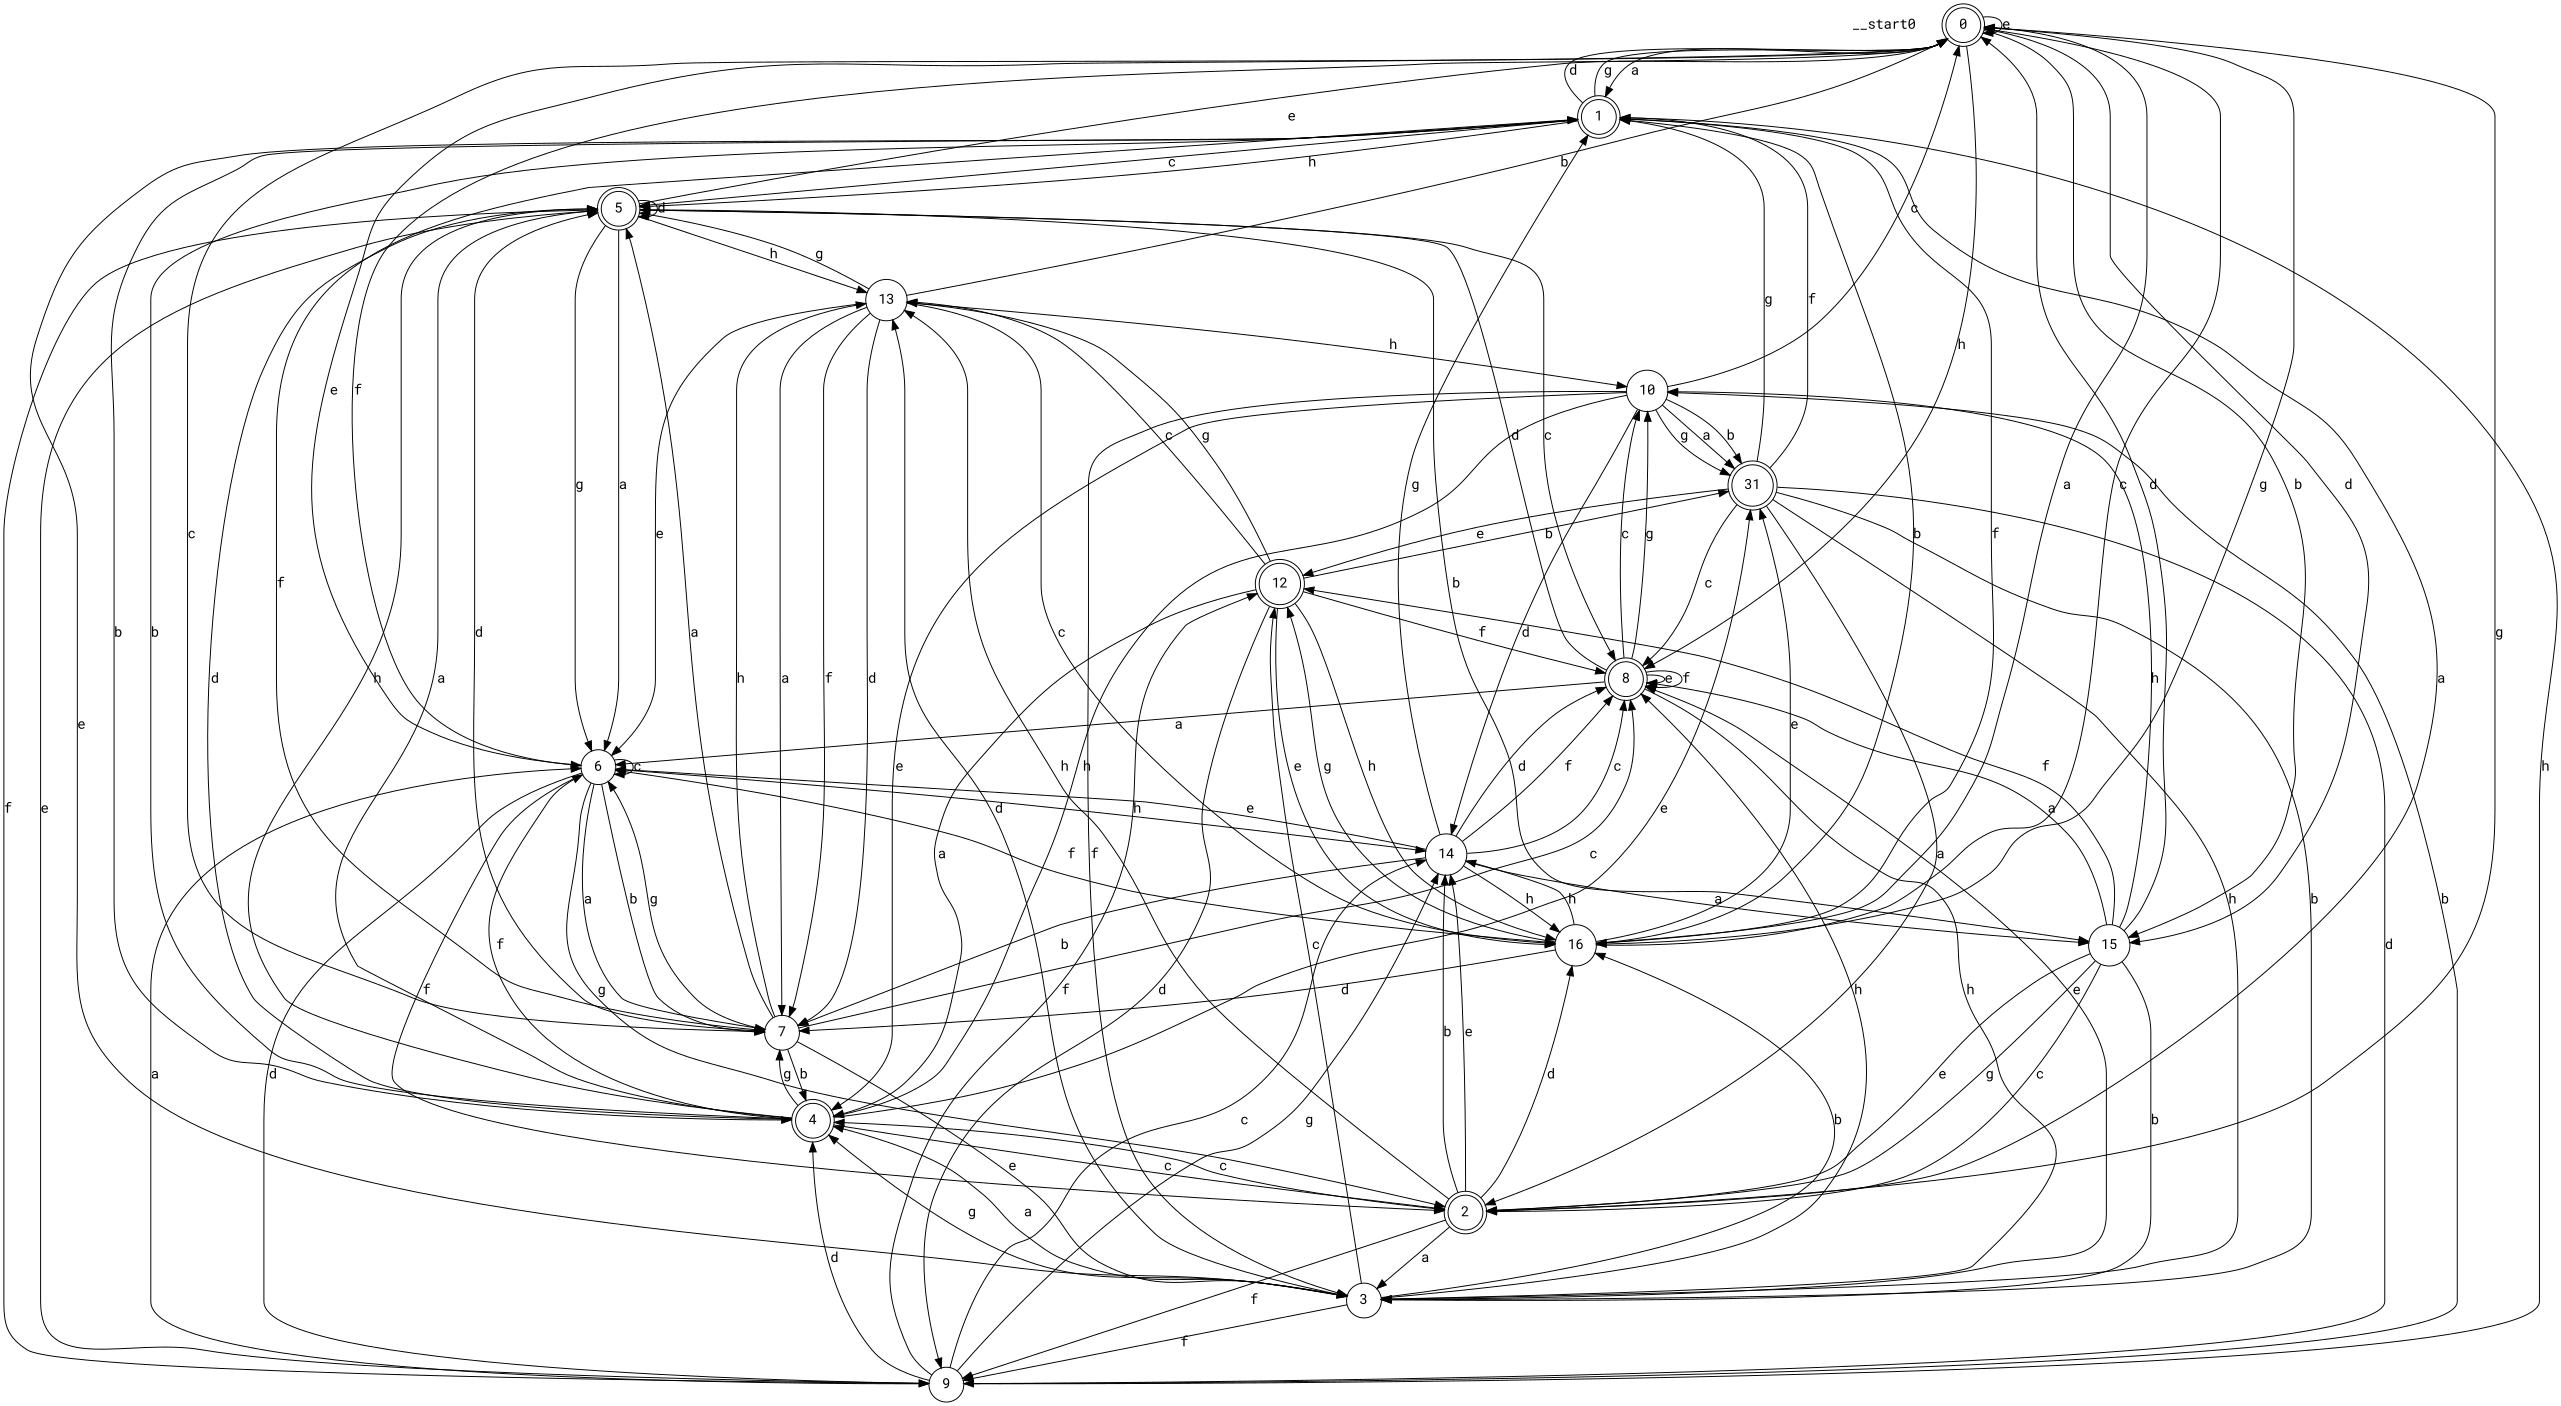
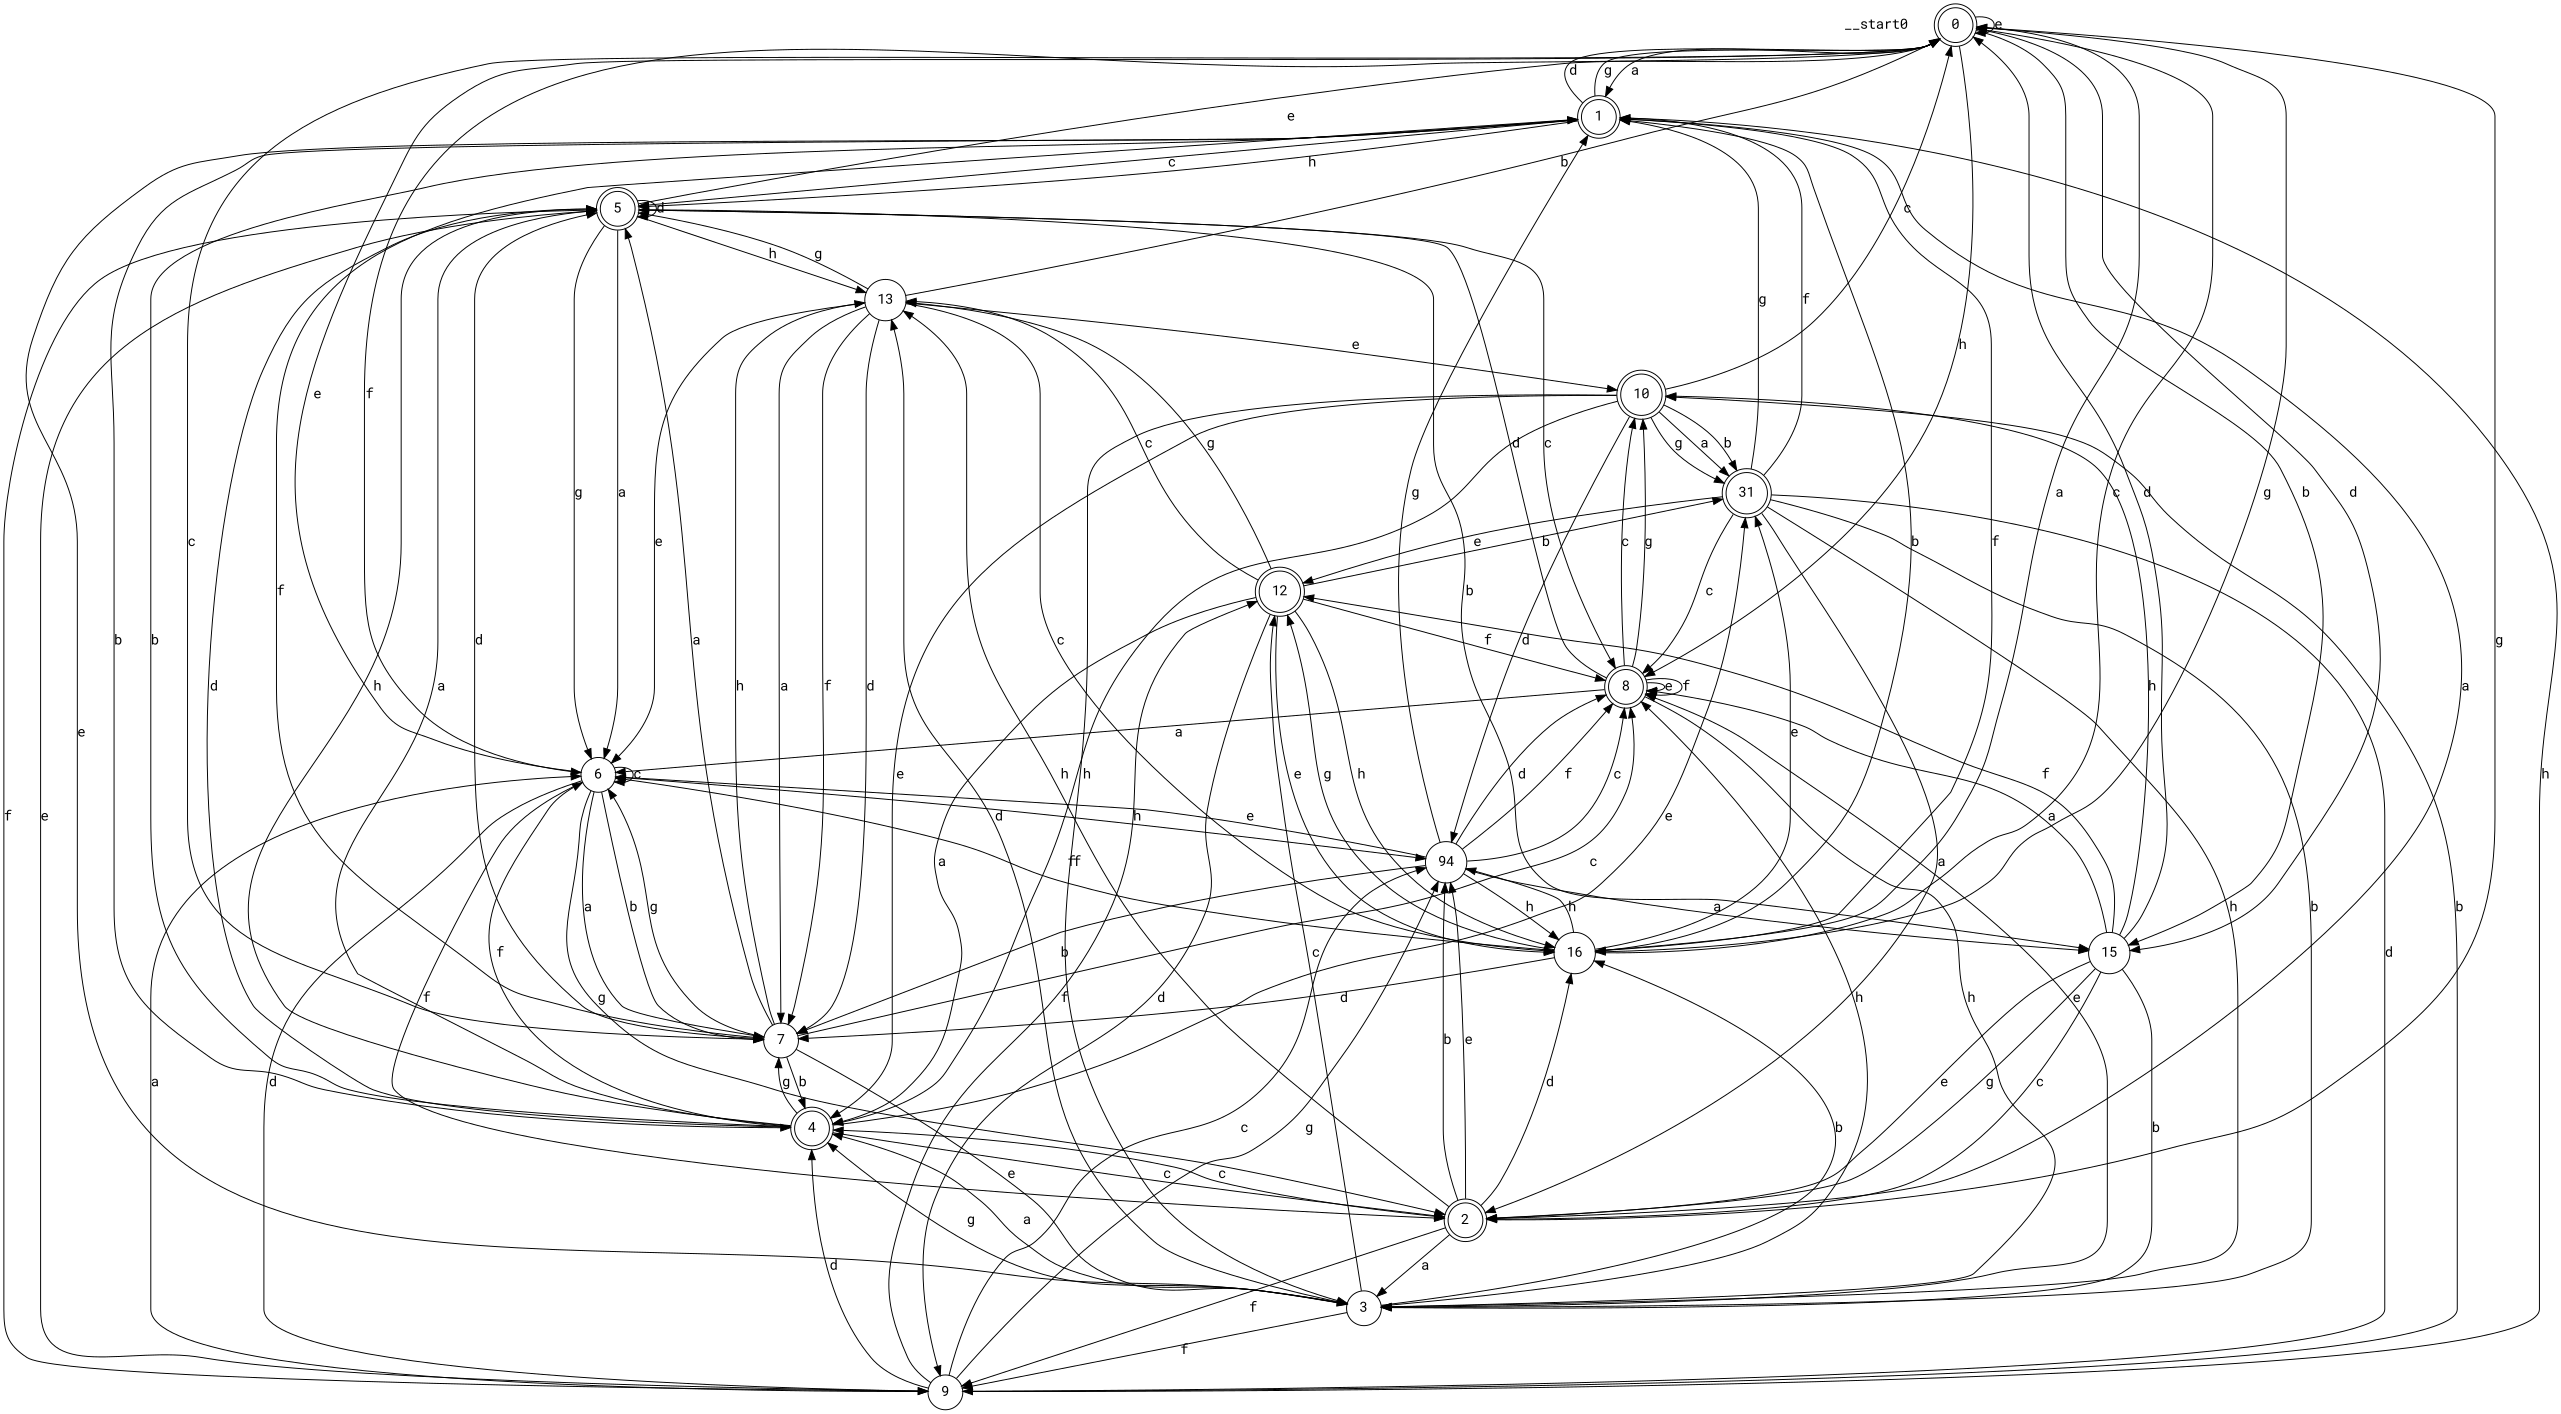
edge "13" -> "10": label "h" -> "e"
node "10": shape circle -> doublecircle
node "14": label "14" -> "94"
